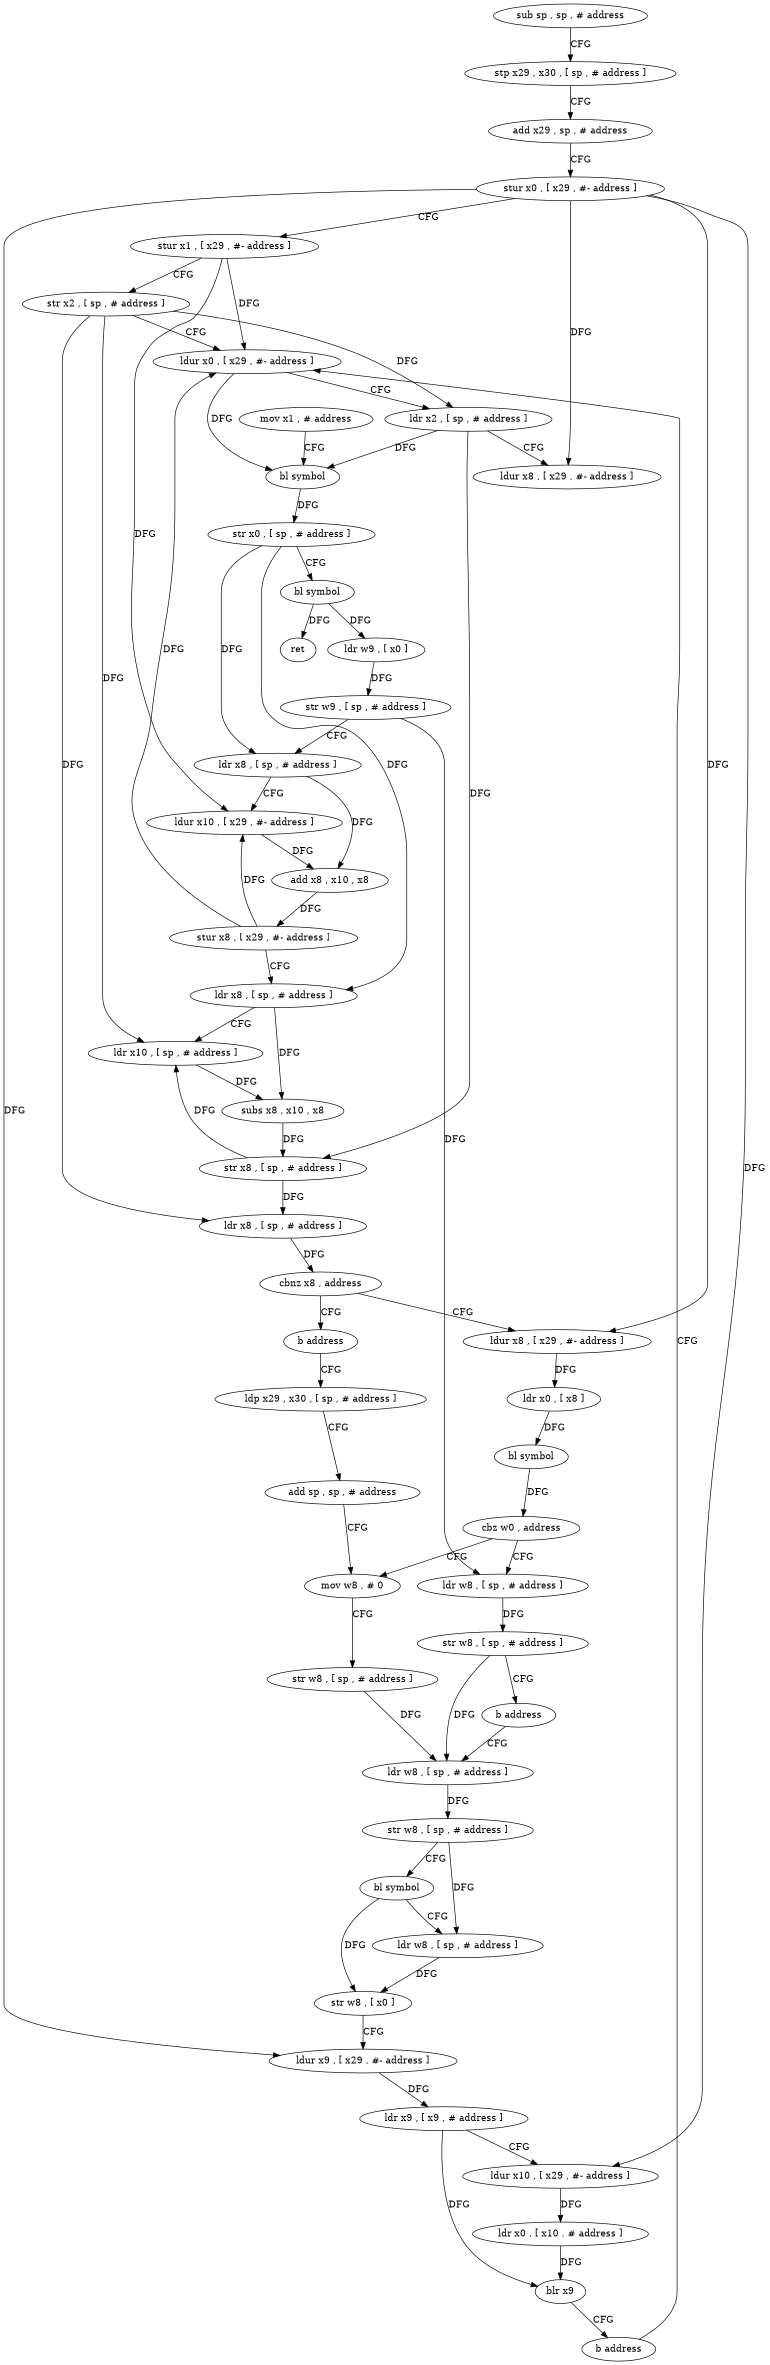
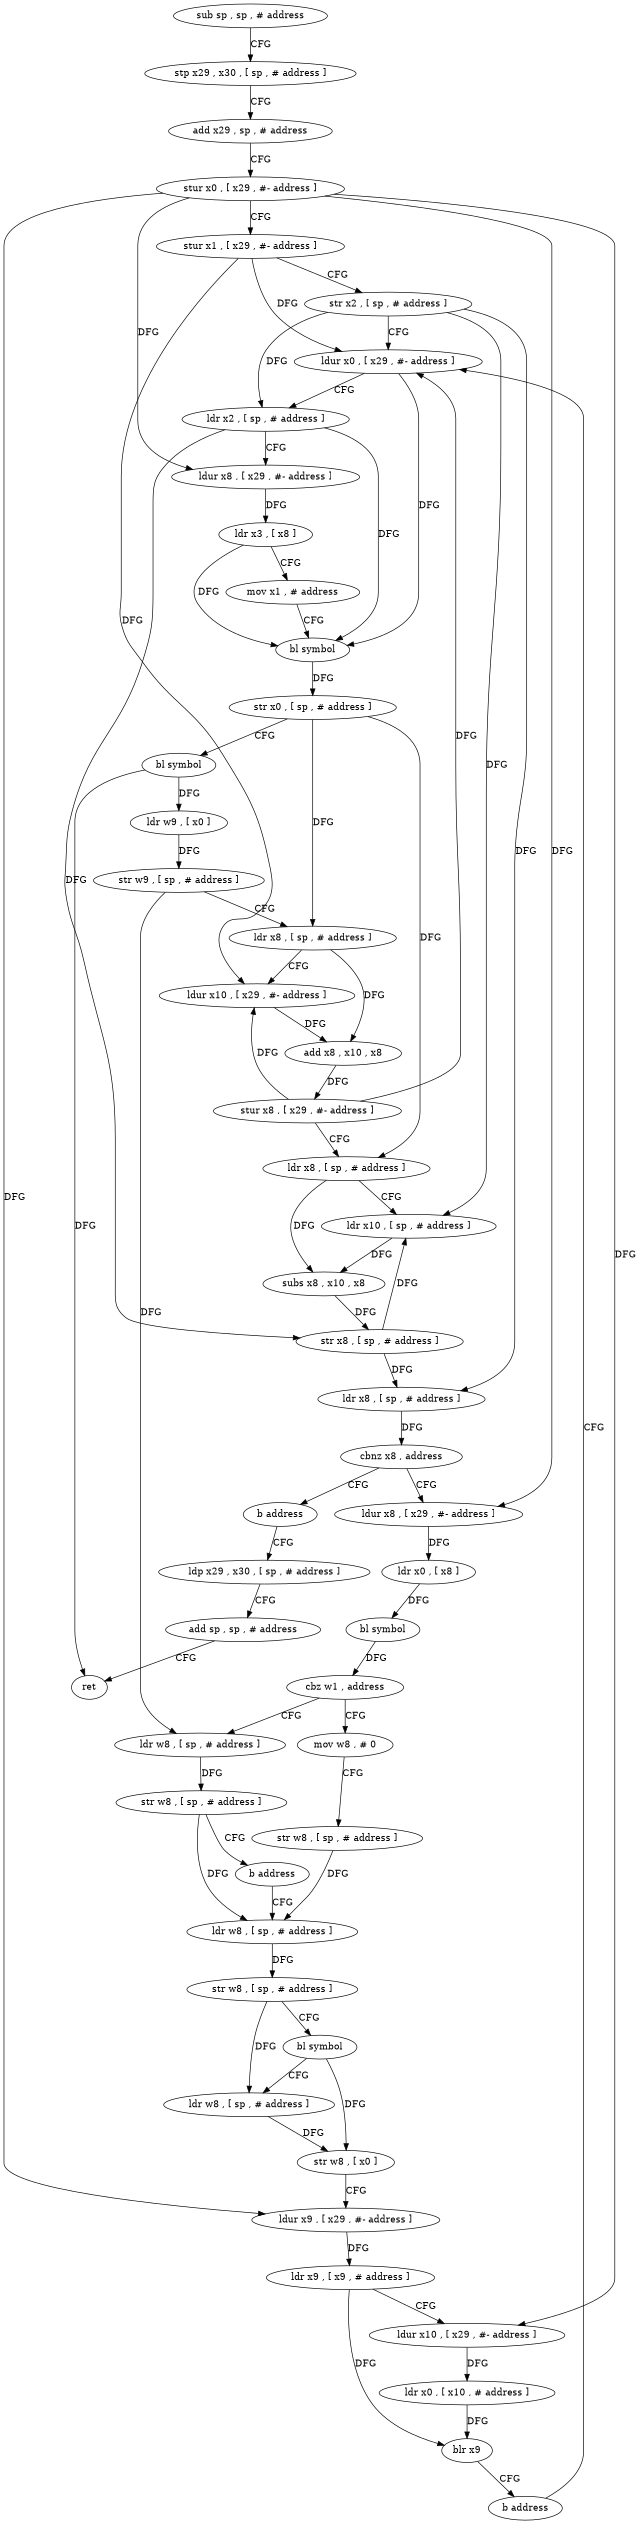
node "ldr x3 , [ x8 ]": added
node "cbz w0 , address": label "cbz w0 , address" -> "cbz w1 , address"
edge "add sp , sp , # address" -> "mov w8 , # 0": now "add sp , sp , # address" -> "ret"
